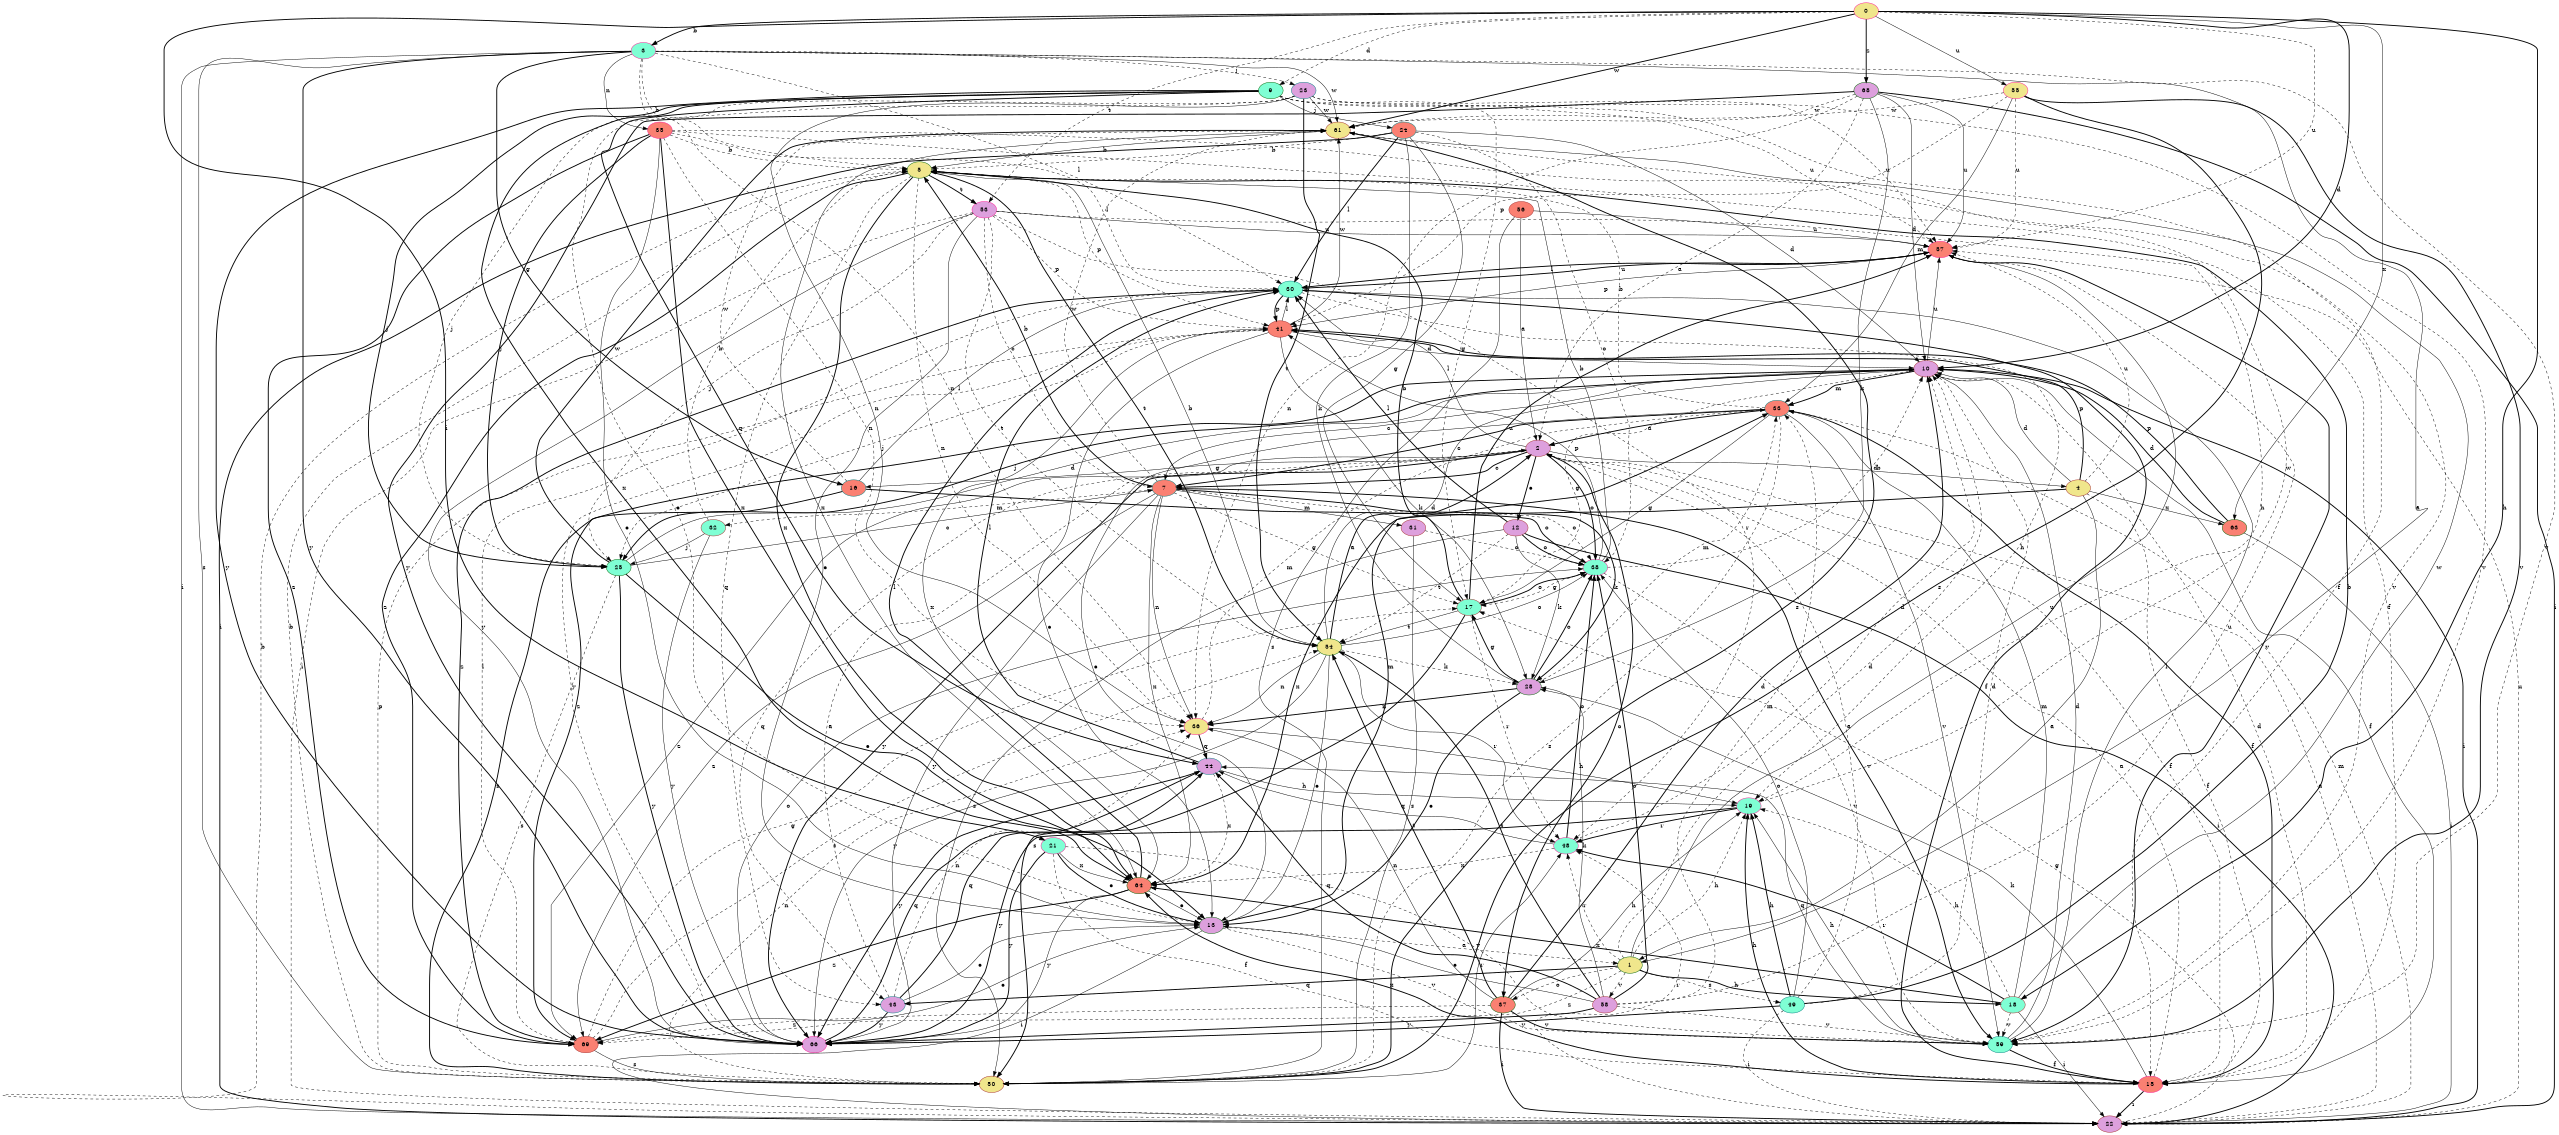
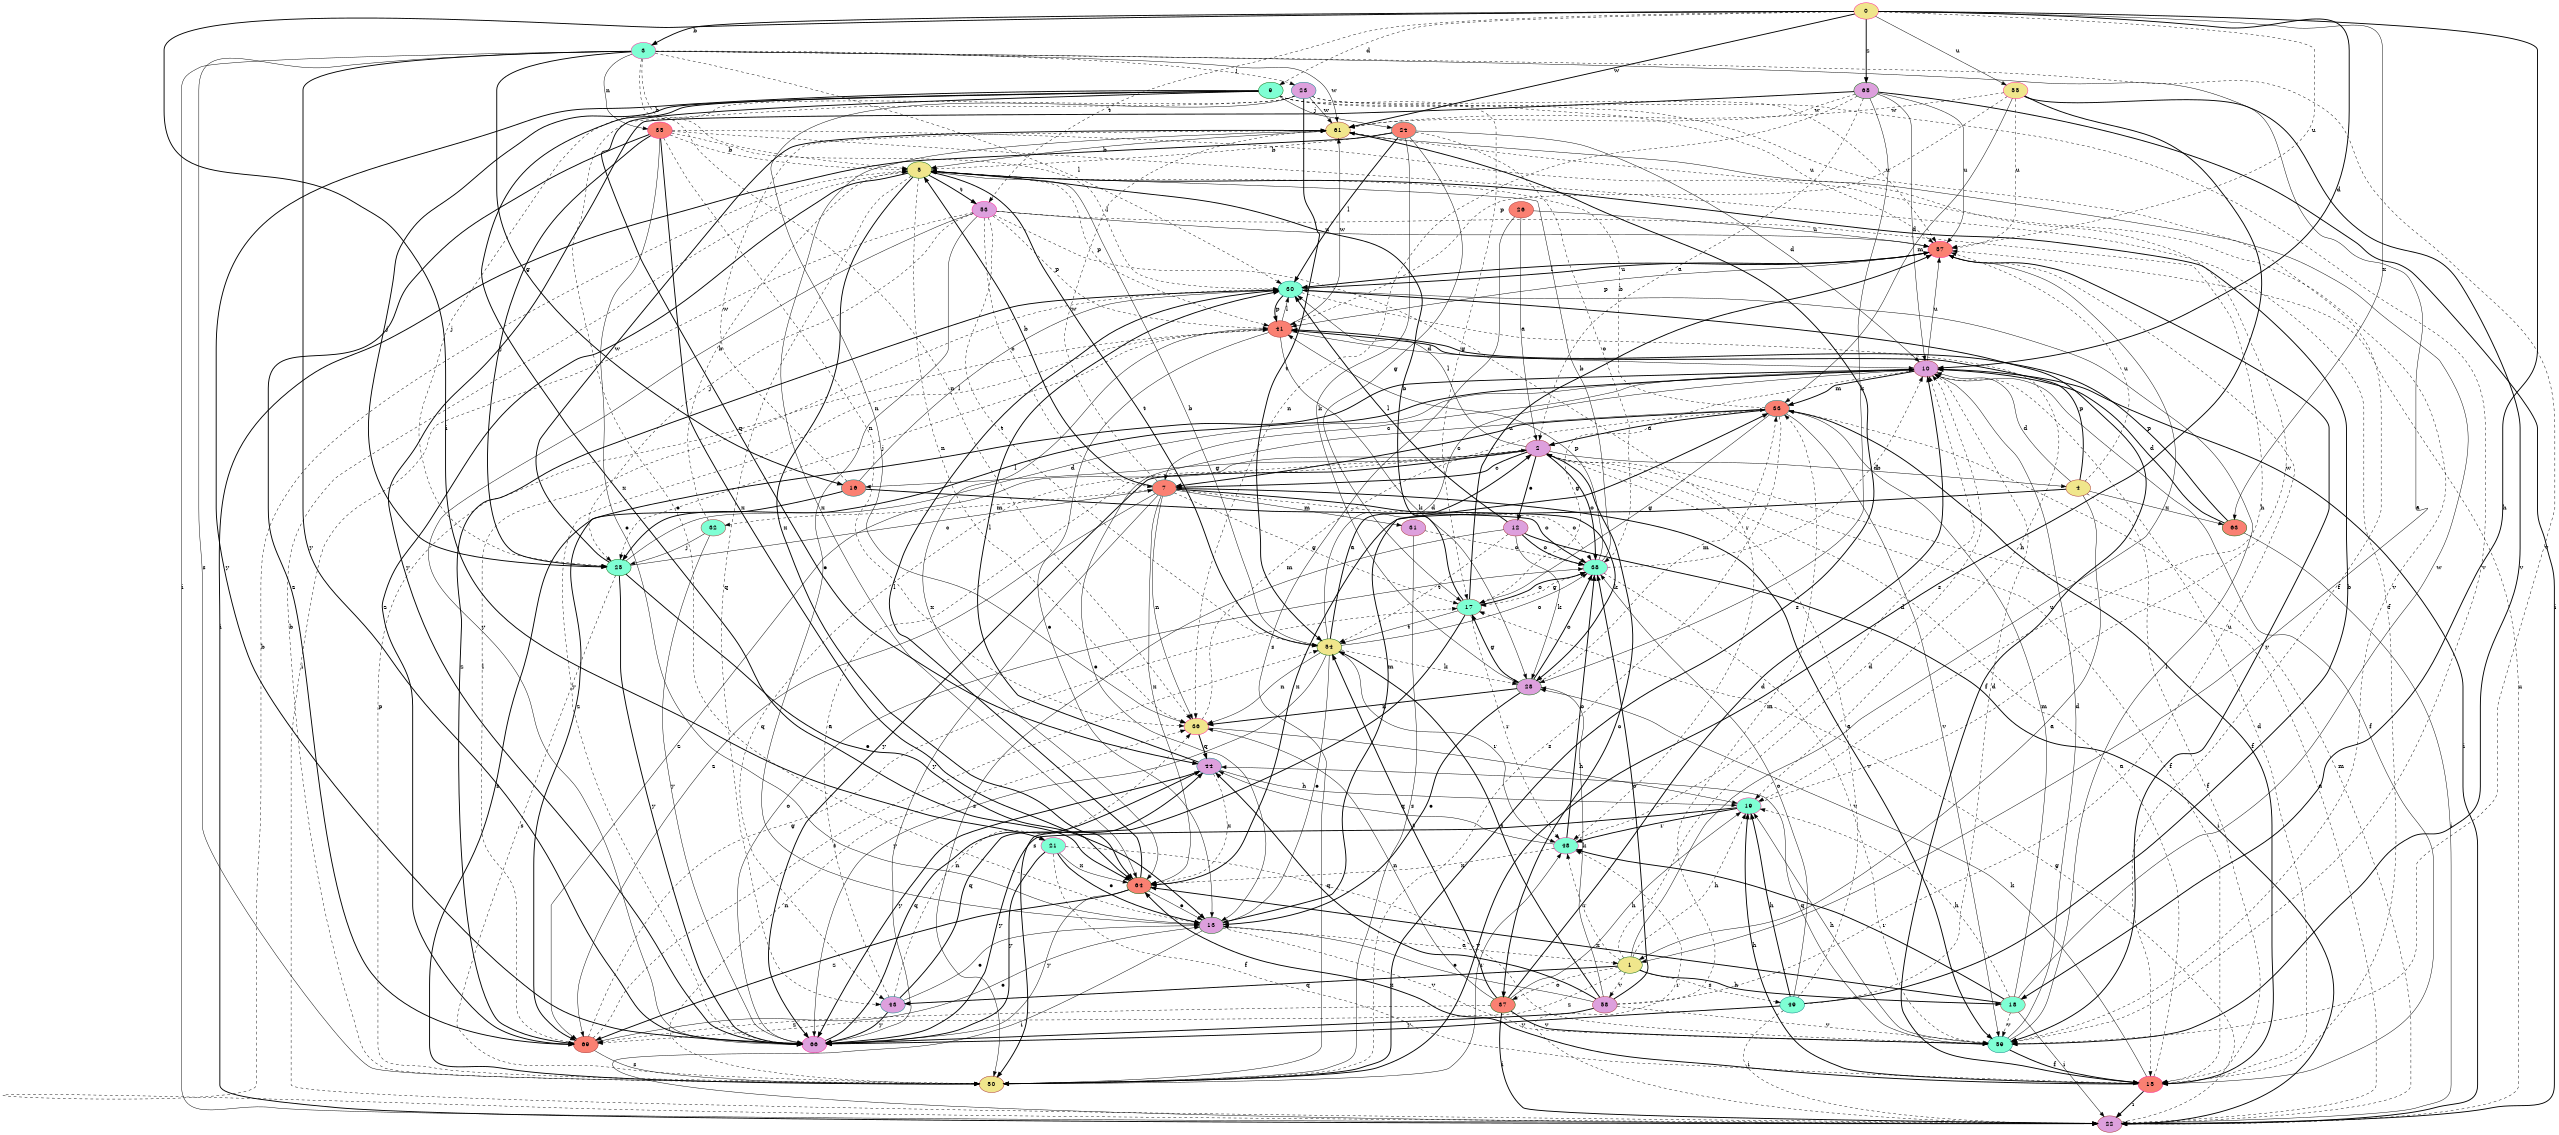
node "56": label "56" -> "26"
edge "10" -> "25": label "j" -> "l"
